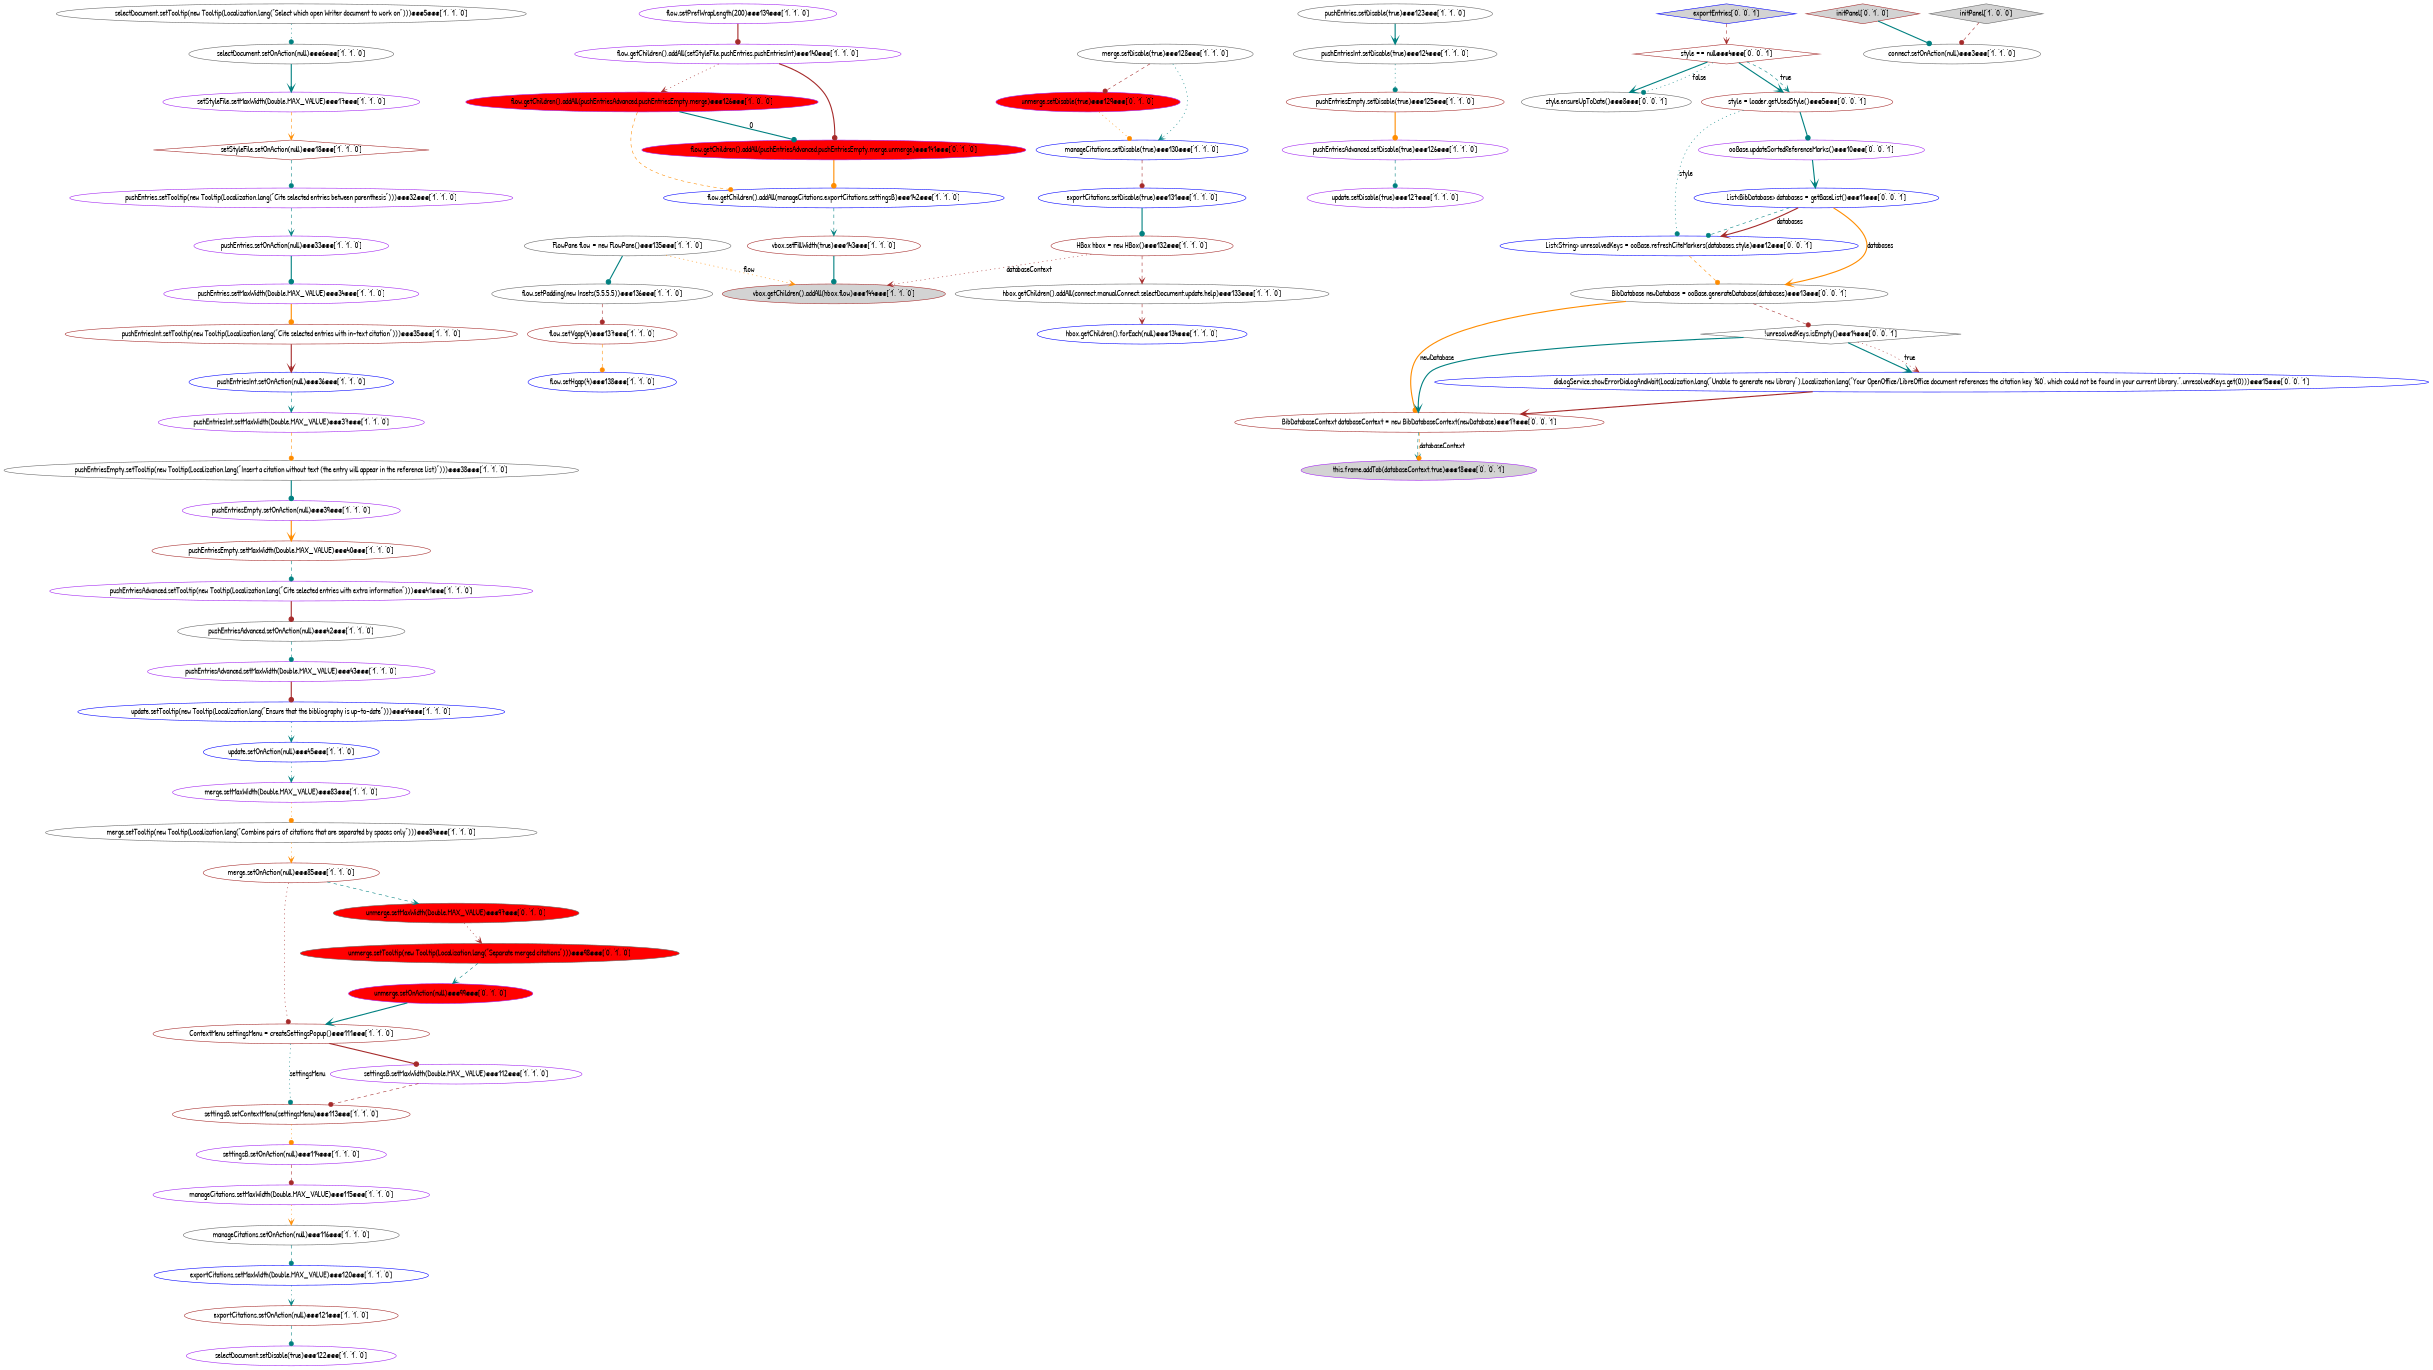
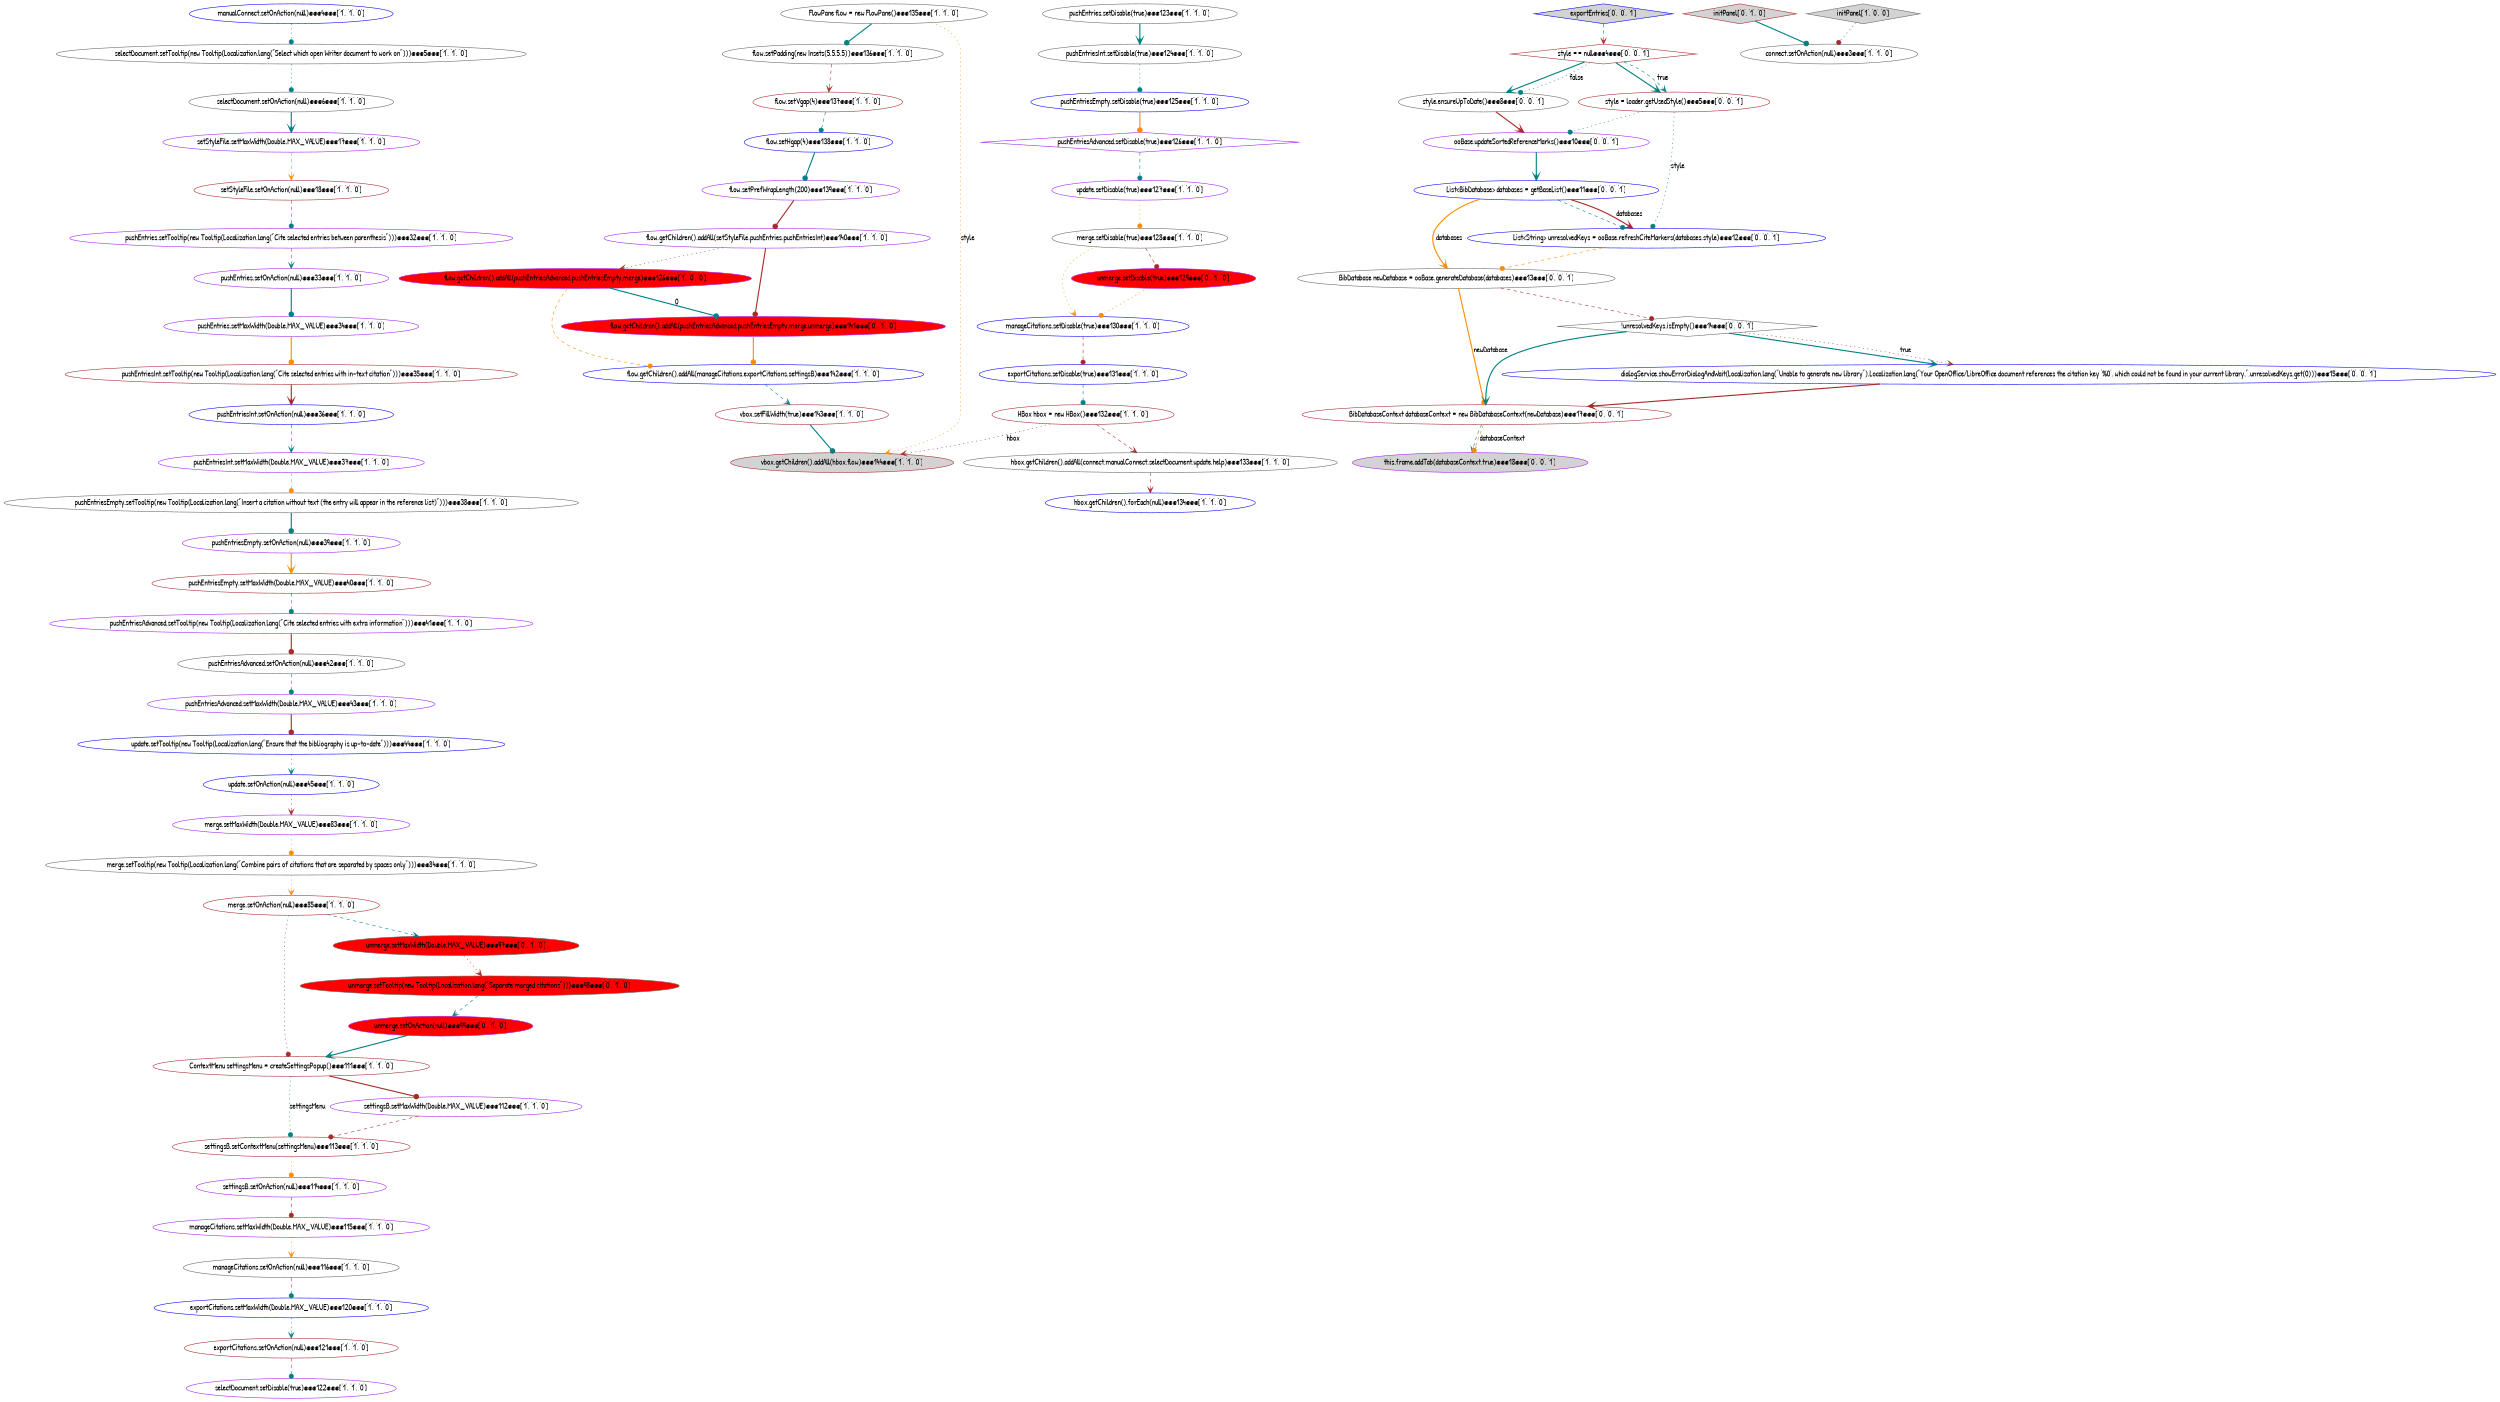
node "manualConnect.setOnAction(null)@@@4@@@['1', '1', '0']": added
edge "initPanel['1', '0', '0']" -> "connect.setOnAction(null)@@@3@@@['1', '1', '0']": style dashed -> dotted
node "pushEntriesEmpty.setDisable(true)@@@125@@@['1', '1', '0']": color brown -> blue
edge "merge.setDisable(true)@@@128@@@['1', '1', '0']" -> "manageCitations.setDisable(true)@@@130@@@['1', '1', '0']": color teal -> darkorange
edge "style.ensureUpToDate()@@@8@@@['0', '0', '1']" -> "ooBase.updateSortedReferenceMarks()@@@10@@@['0', '0', '1']": added
edge "style = loader.getUsedStyle()@@@5@@@['0', '0', '1']" -> "ooBase.updateSortedReferenceMarks()@@@10@@@['0', '0', '1']": style bold -> dotted
node "setStyleFile.setOnAction(null)@@@18@@@['1', '1', '0']": shape diamond -> ellipse
node "pushEntriesAdvanced.setDisable(true)@@@126@@@['1', '1', '0']": shape ellipse -> diamond
edge "flow.setHgap(4)@@@138@@@['1', '1', '0']" -> "flow.setPrefWrapLength(200)@@@139@@@['1', '1', '0']": added
edge "update.setDisable(true)@@@127@@@['1', '1', '0']" -> "merge.setDisable(true)@@@128@@@['1', '1', '0']": added
edge "exportCitations.setDisable(true)@@@131@@@['1', '1', '0']" -> "HBox hbox = new HBox()@@@132@@@['1', '1', '0']": style bold -> dashed
edge "FlowPane flow = new FlowPane()@@@135@@@['1', '1', '0']" -> "vbox.getChildren().addAll(hbox,flow)@@@144@@@['1', '1', '0']": label "flow" -> "style"
edge "HBox hbox = new HBox()@@@132@@@['1', '1', '0']" -> "vbox.getChildren().addAll(hbox,flow)@@@144@@@['1', '1', '0']": label "databaseContext" -> "hbox"
edge "flow.setPadding(new Insets(5,5,5,5))@@@136@@@['1', '1', '0']" -> "flow.setVgap(4)@@@137@@@['1', '1', '0']": arrowhead dot -> vee
edge "flow.setVgap(4)@@@137@@@['1', '1', '0']" -> "flow.setHgap(4)@@@138@@@['1', '1', '0']": color darkorange -> teal
edge "update.setOnAction(null)@@@45@@@['1', '1', '0']" -> "merge.setMaxWidth(Double.MAX_VALUE)@@@83@@@['1', '1', '0']": color teal -> brown
